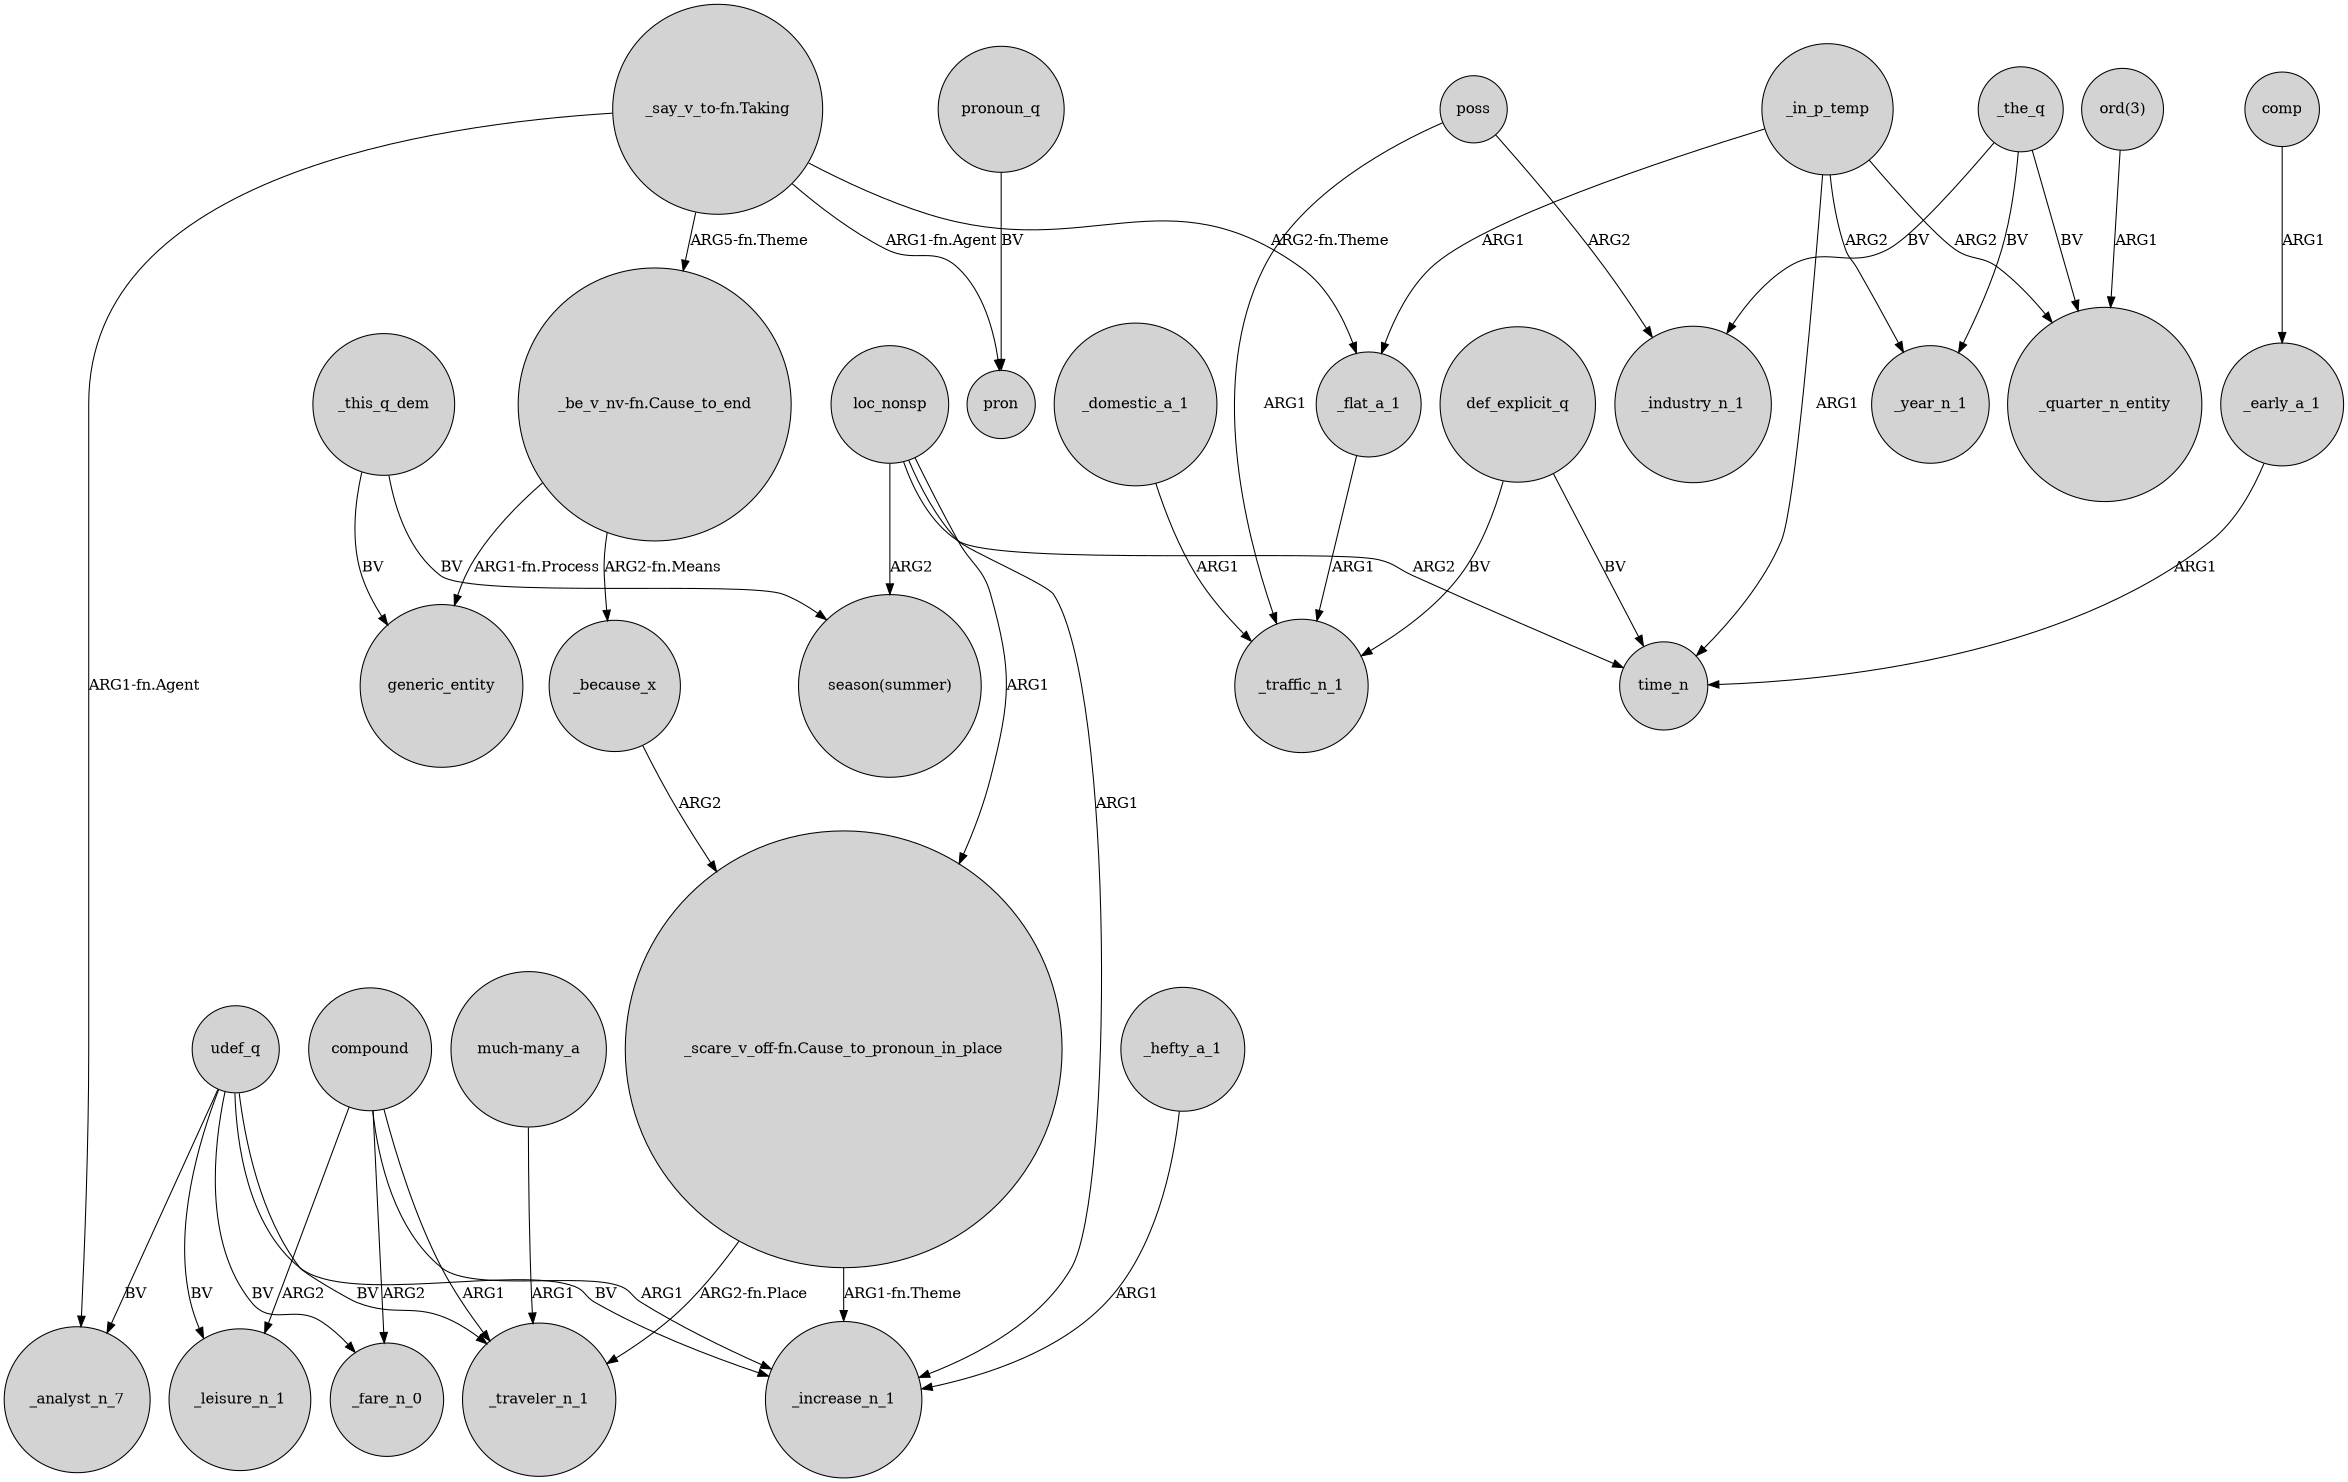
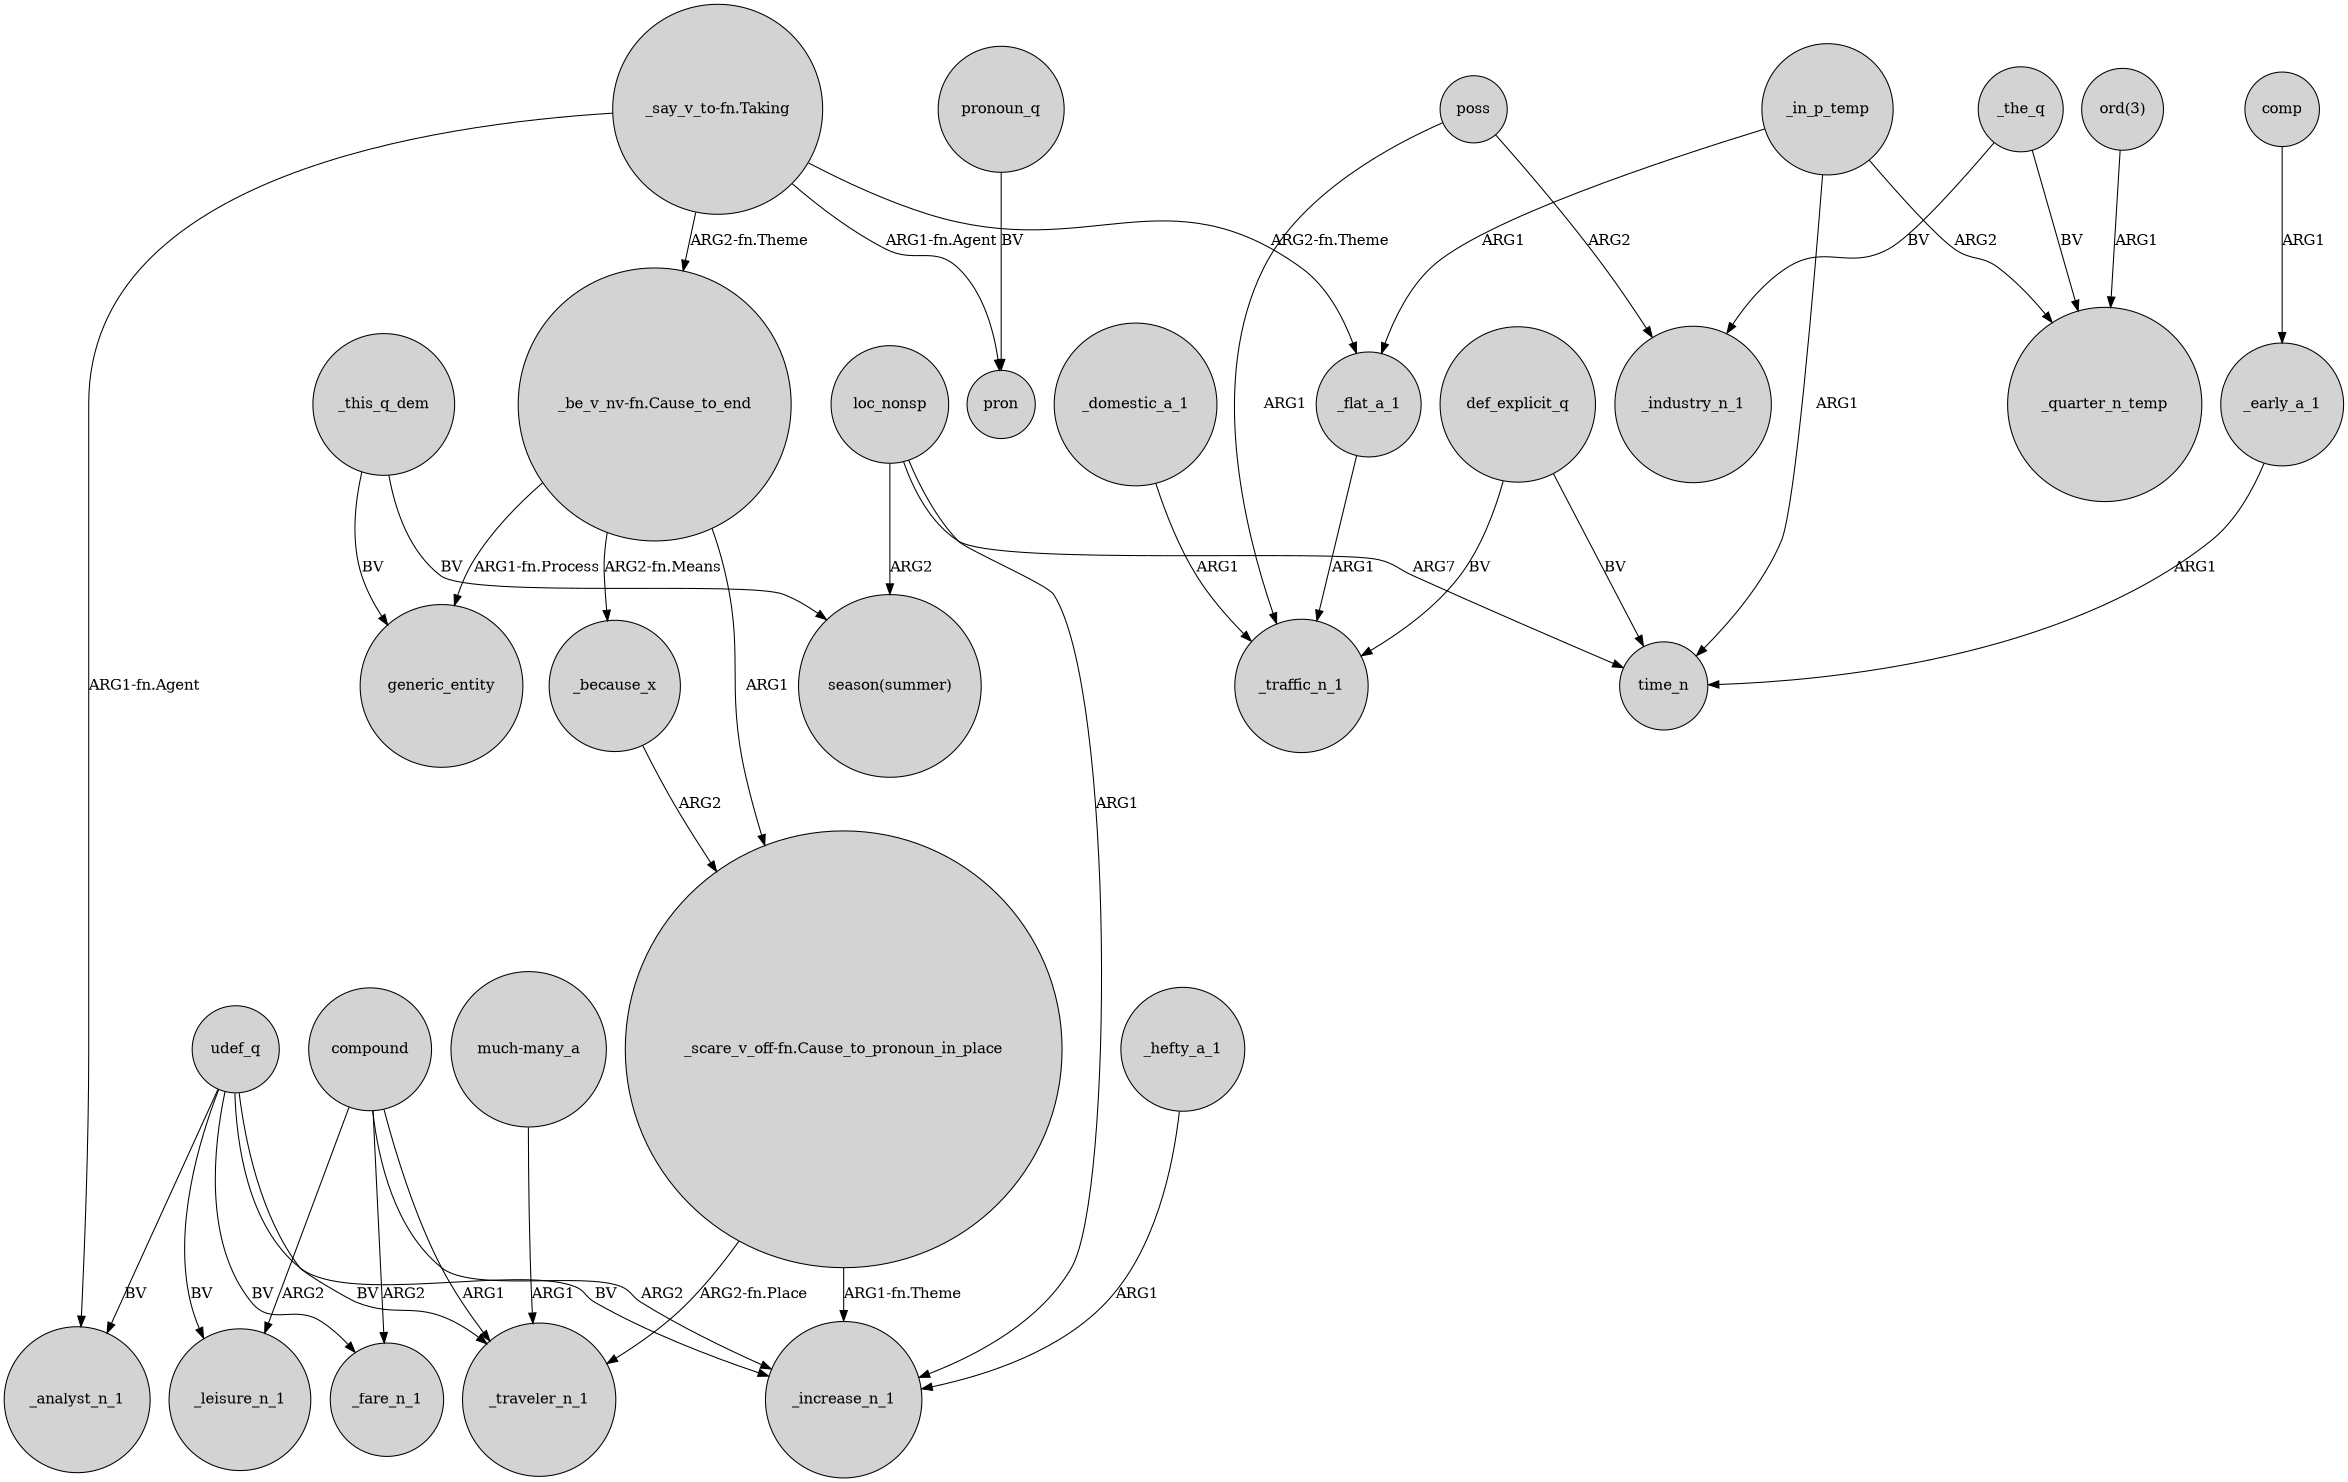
edge "_say_v_to-fn.Taking" -> "_be_v_nv-fn.Cause_to_end": label "ARG5-fn.Theme" -> "ARG2-fn.Theme"
node "_year_n_1": removed
node "_quarter_n_entity": label "_quarter_n_entity" -> "_quarter_n_temp"
edge "loc_nonsp" -> "time_n": label "ARG2" -> "ARG7"
edge "loc_nonsp" -> "_scare_v_off-fn.Cause_to_pronoun_in_place": now "_be_v_nv-fn.Cause_to_end" -> "_scare_v_off-fn.Cause_to_pronoun_in_place"
edge "compound" -> "_increase_n_1": label "ARG1" -> "ARG2"
node "_analyst_n_7": label "_analyst_n_7" -> "_analyst_n_1"
node "_fare_n_0": label "_fare_n_0" -> "_fare_n_1"
